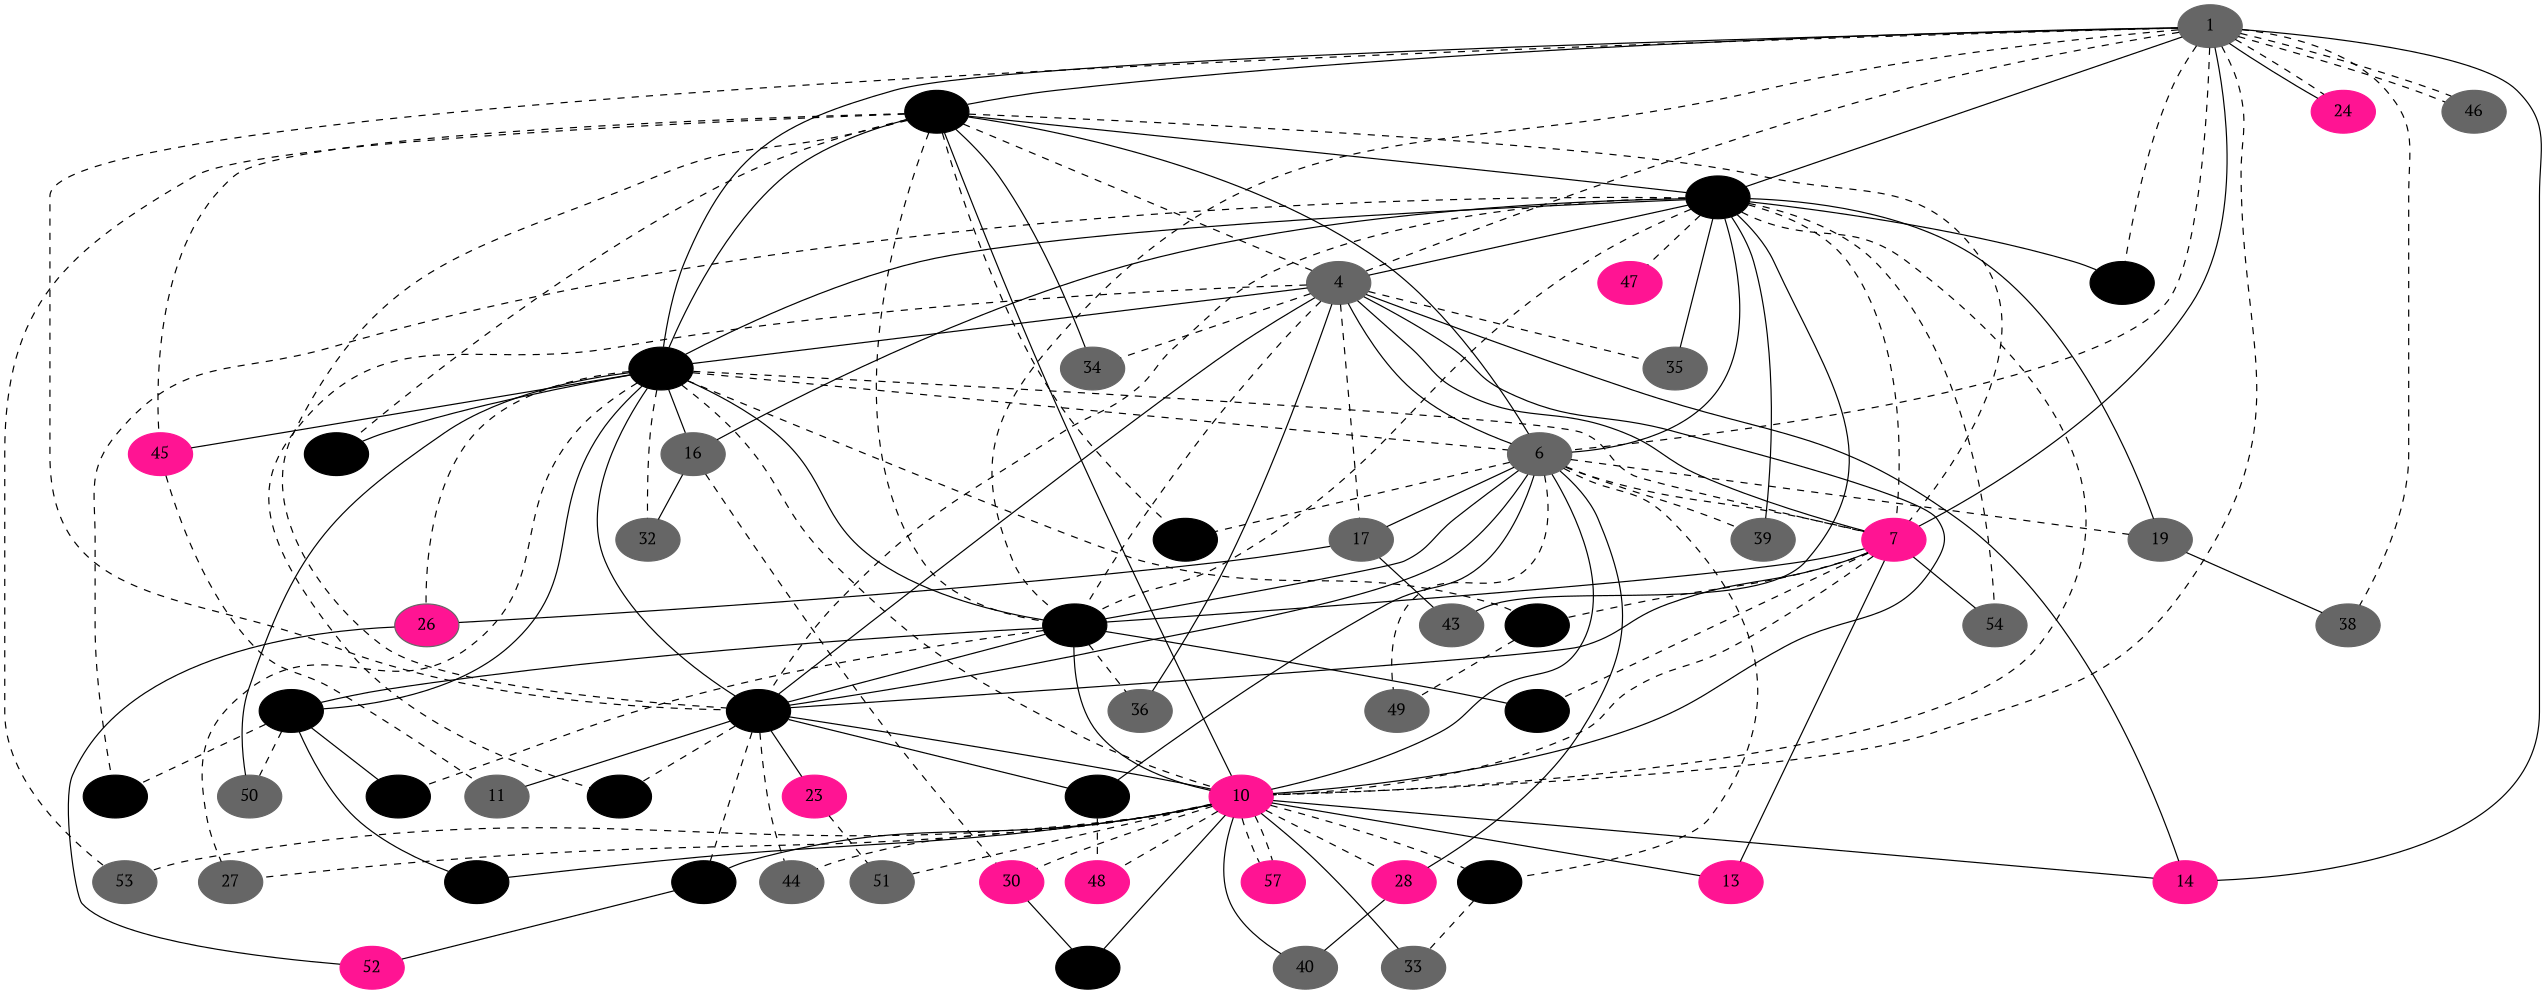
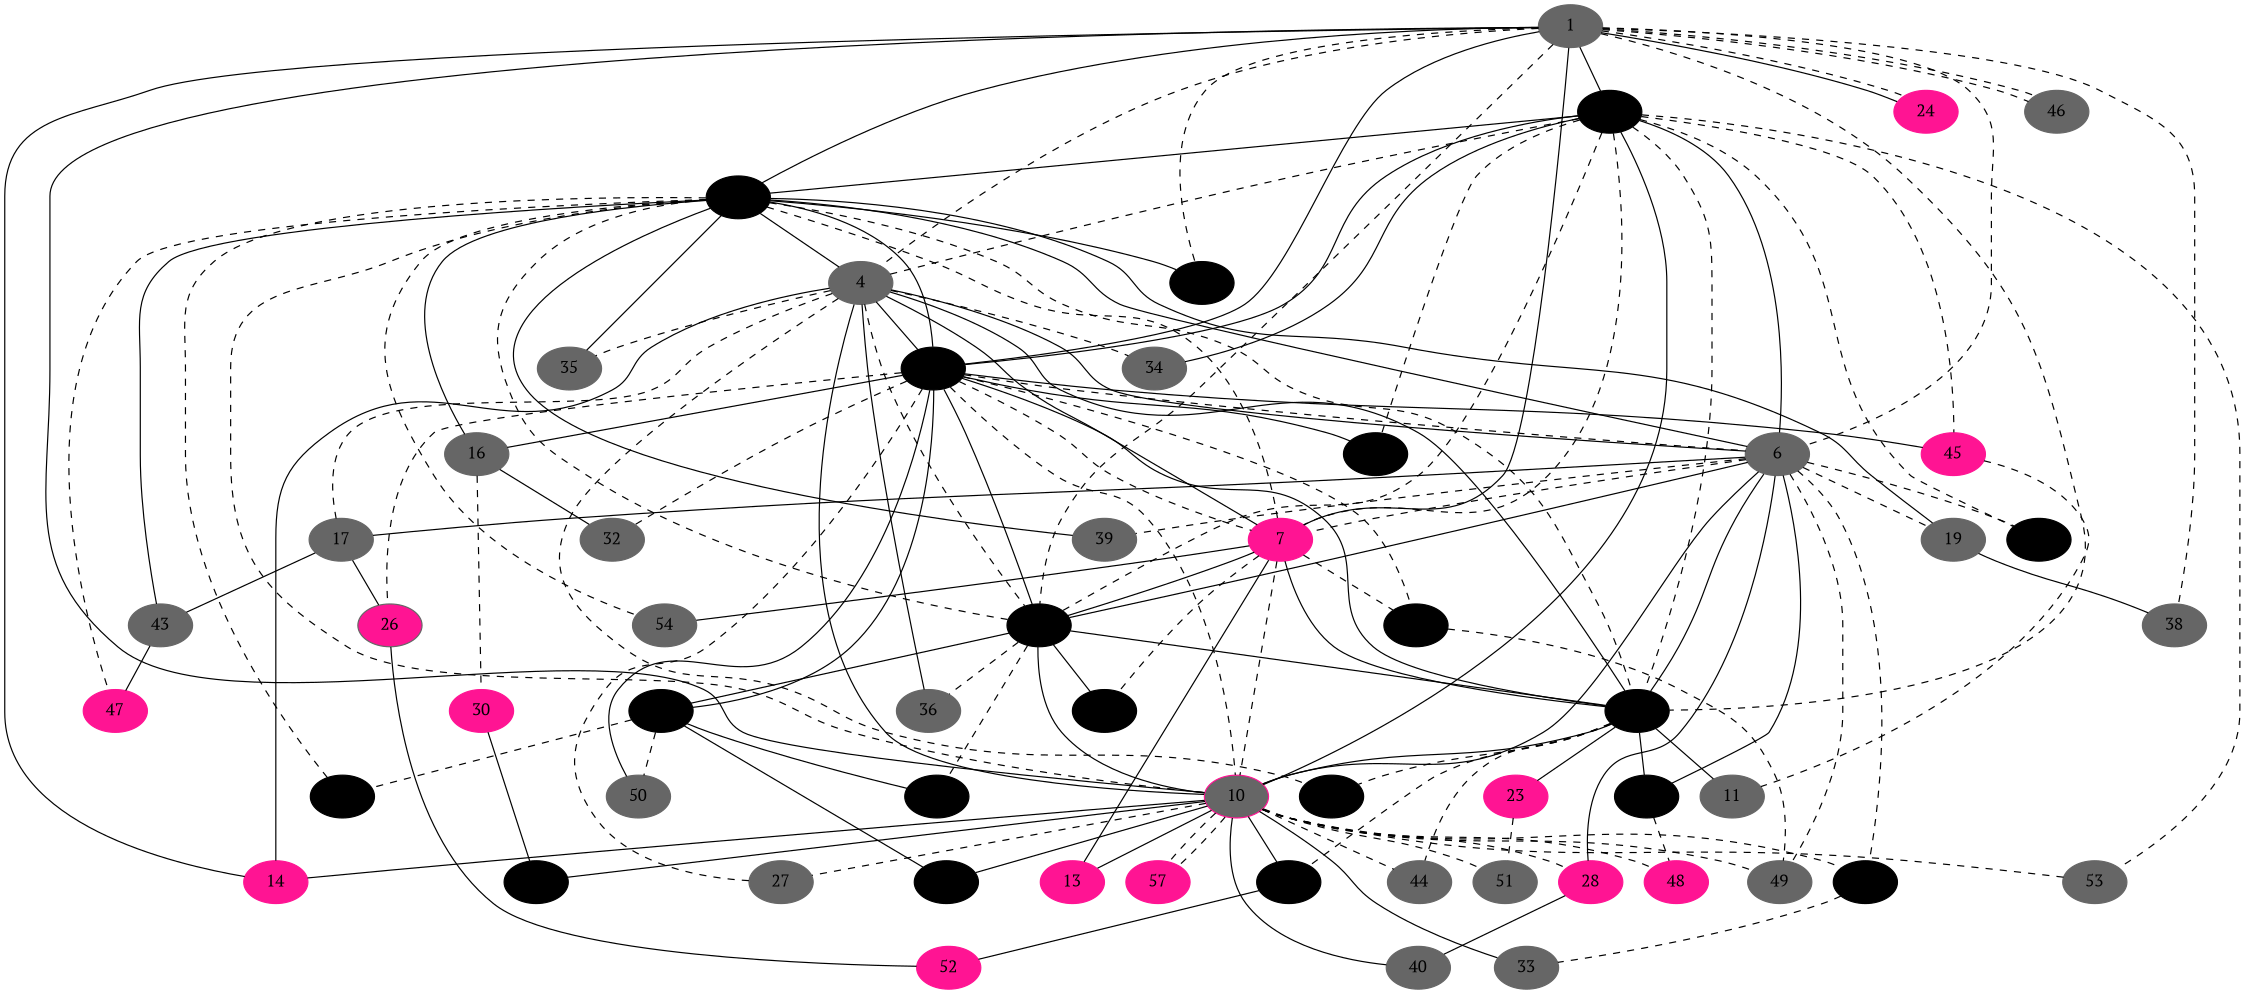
edge "43" -- "47": added
edge "1" -- "10": style dashed -> solid
node "10": fillcolor deeppink -> gray40
edge "10" -- "30": now "10" -- "49"
